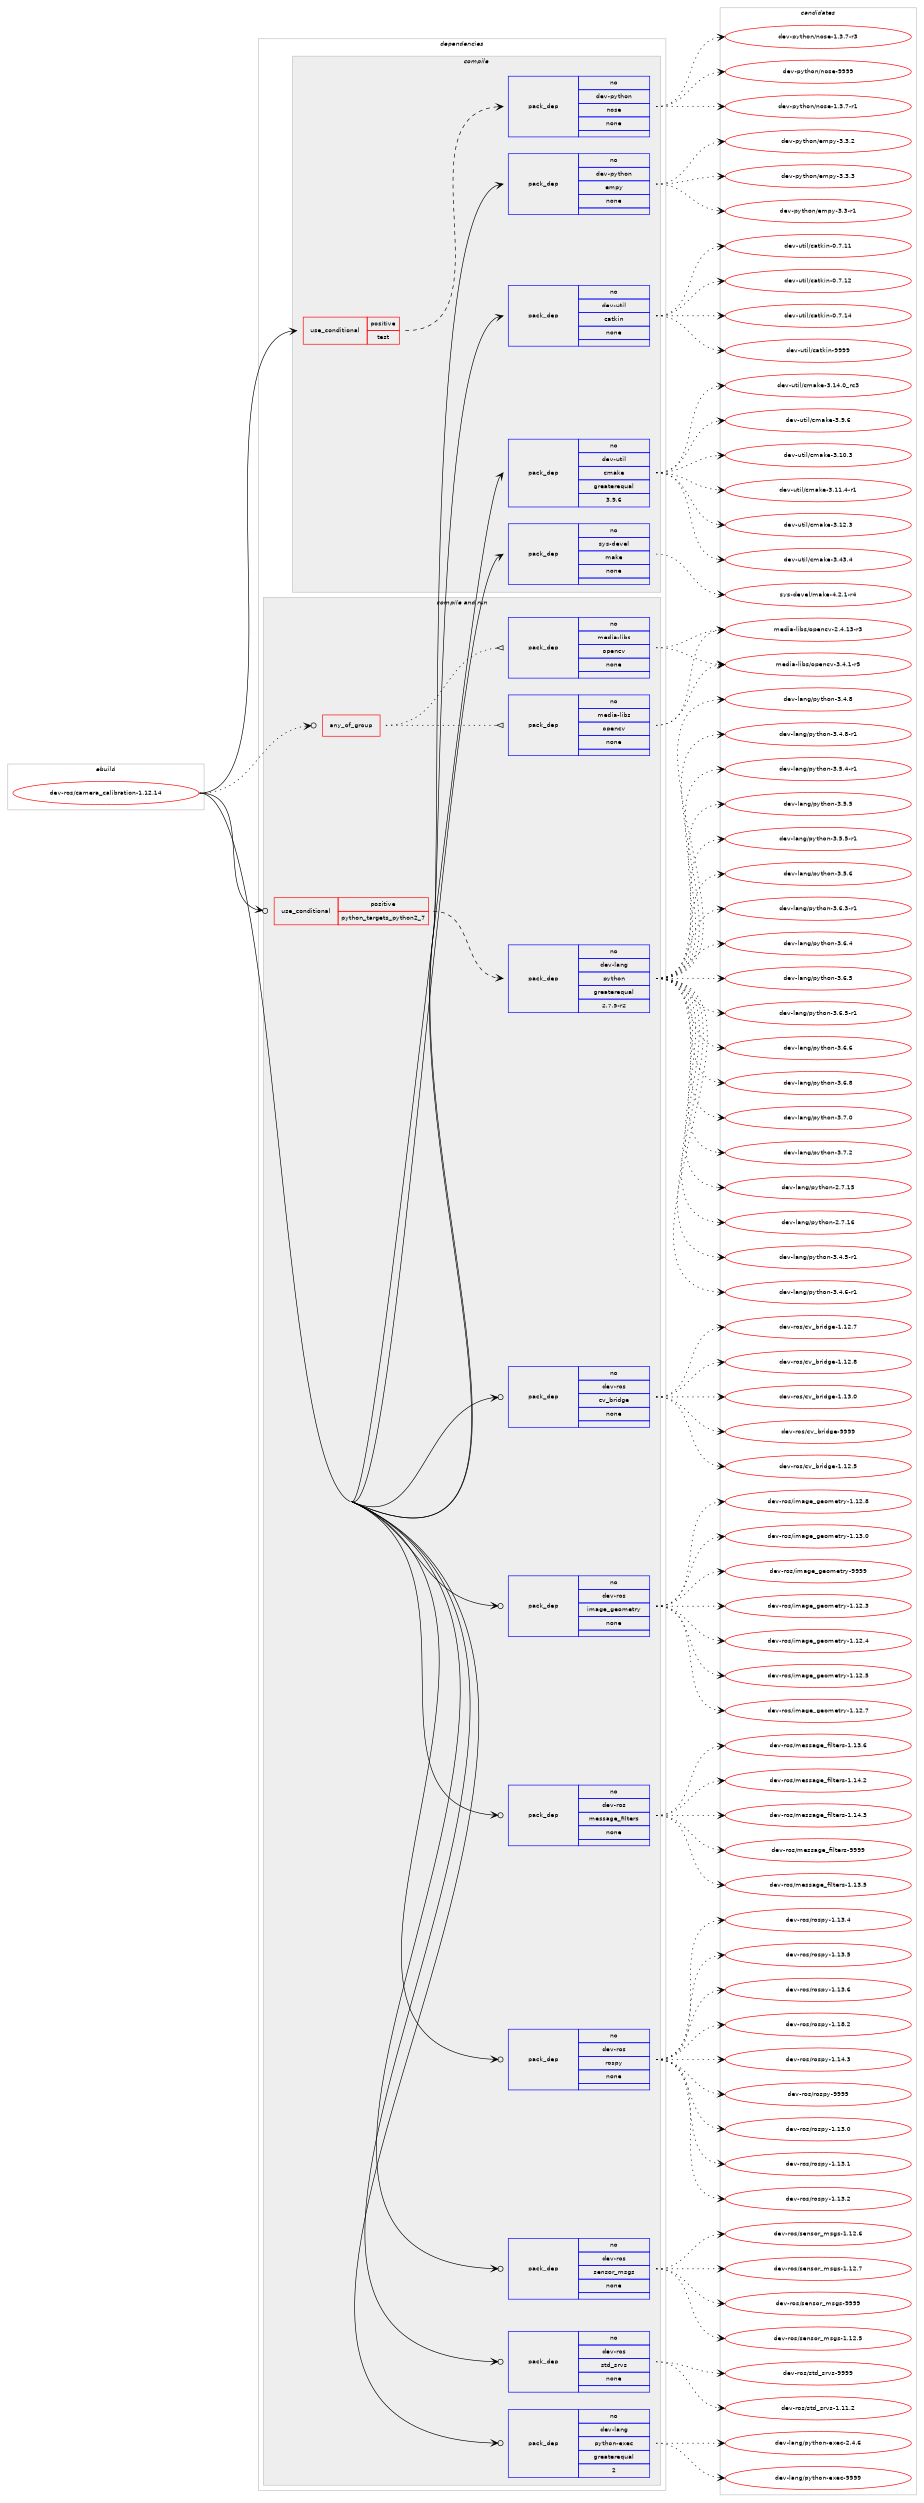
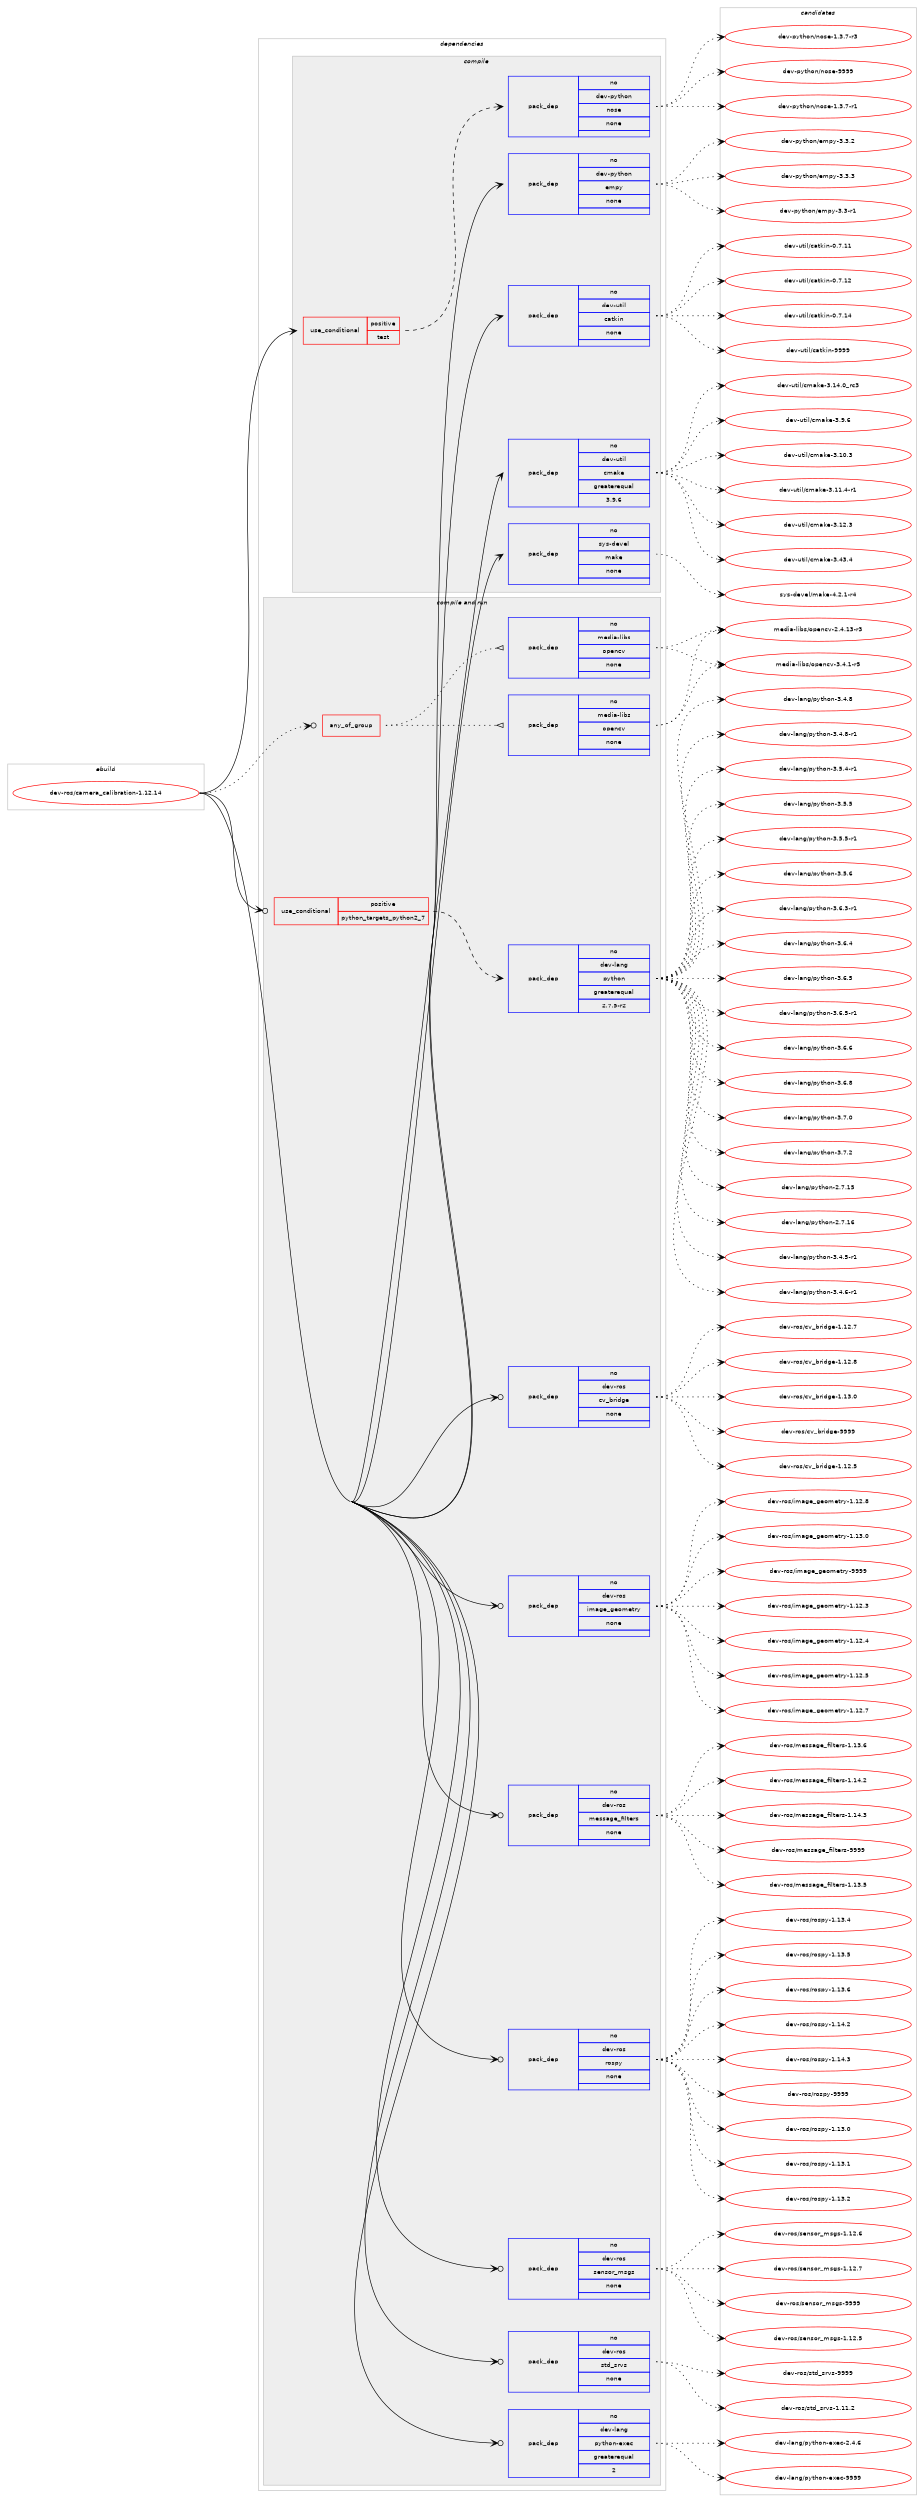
node "dev-ros/rospy-1.18.2": label "dev-ros/rospy-1.18.2" -> "dev-ros/rospy-1.14.2"
